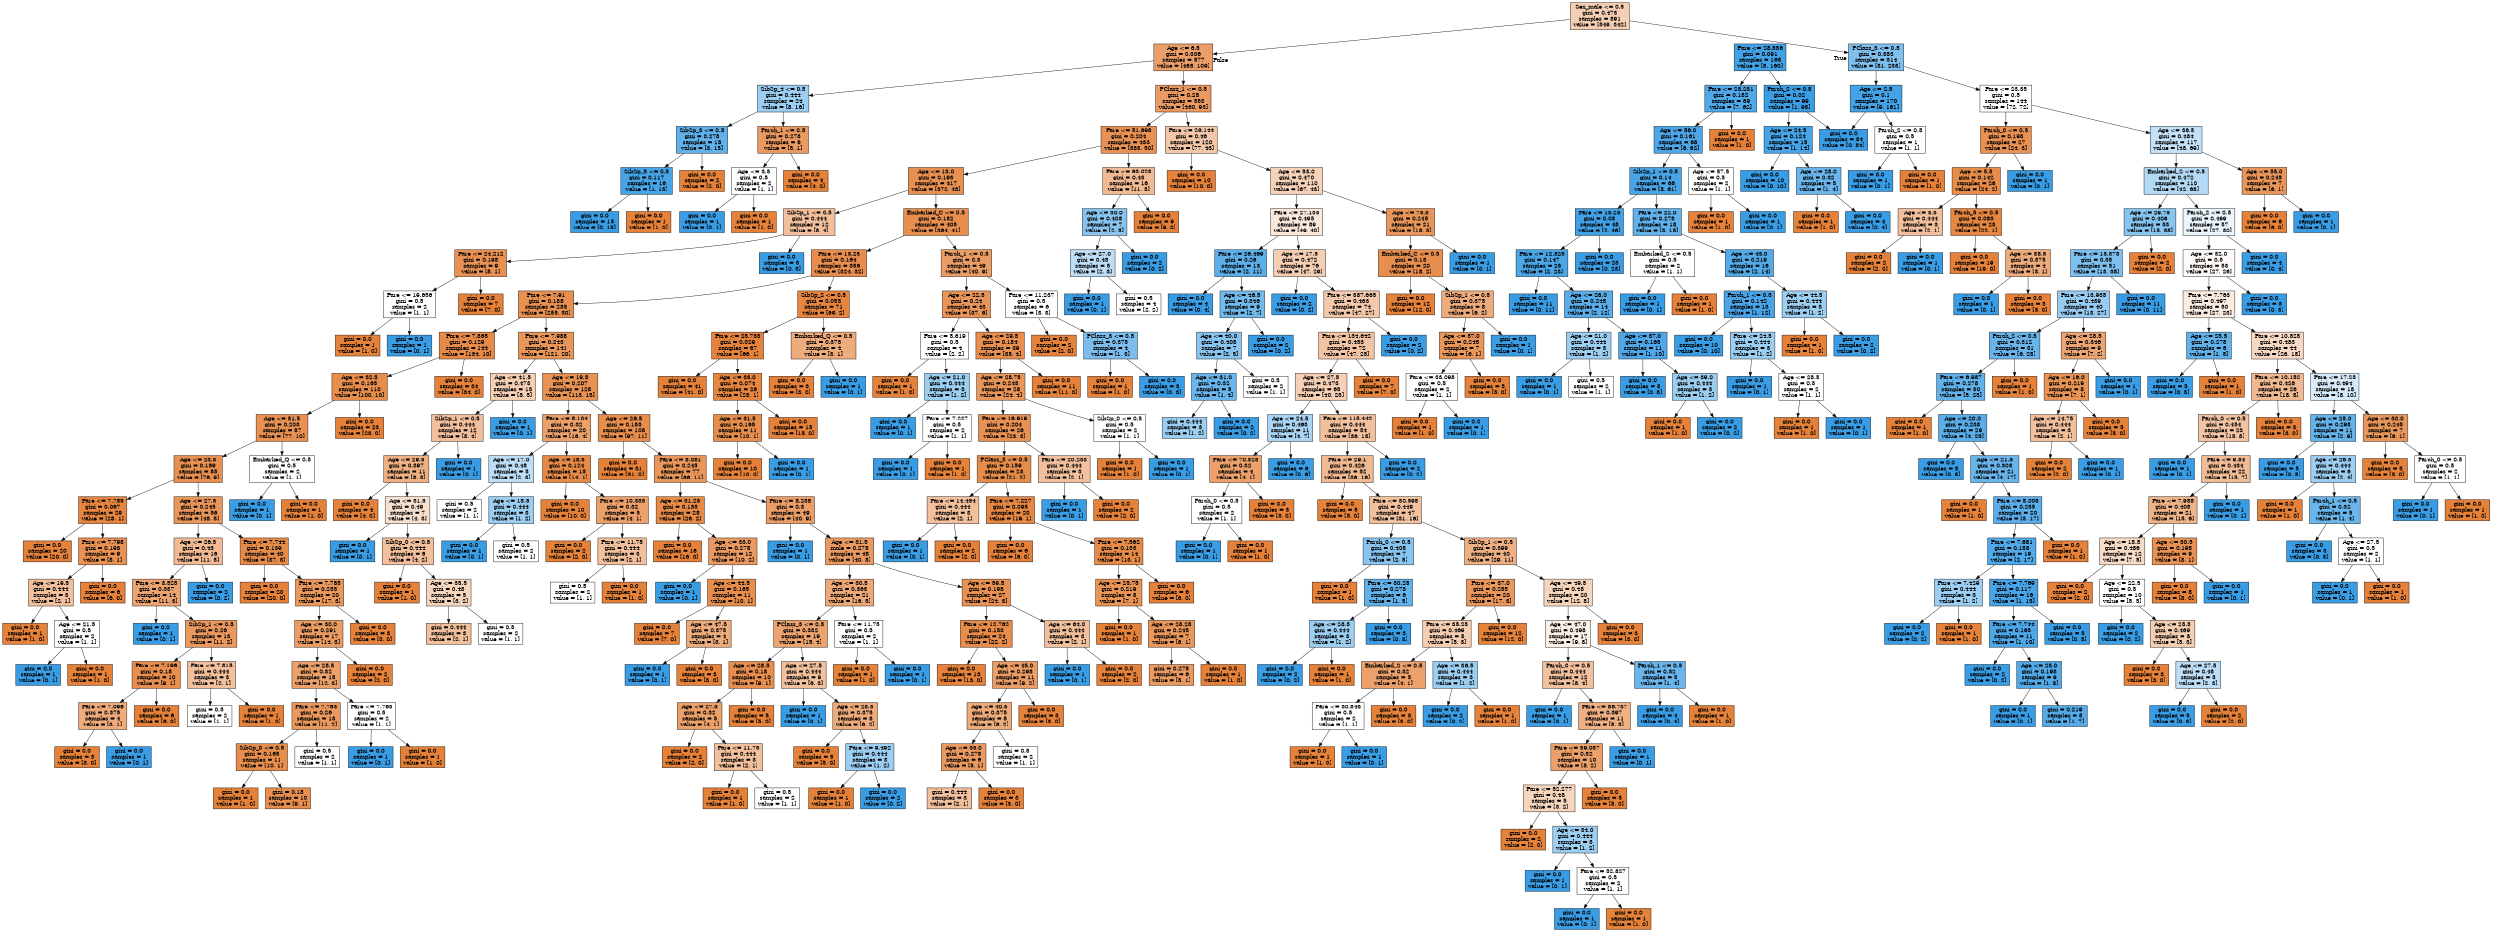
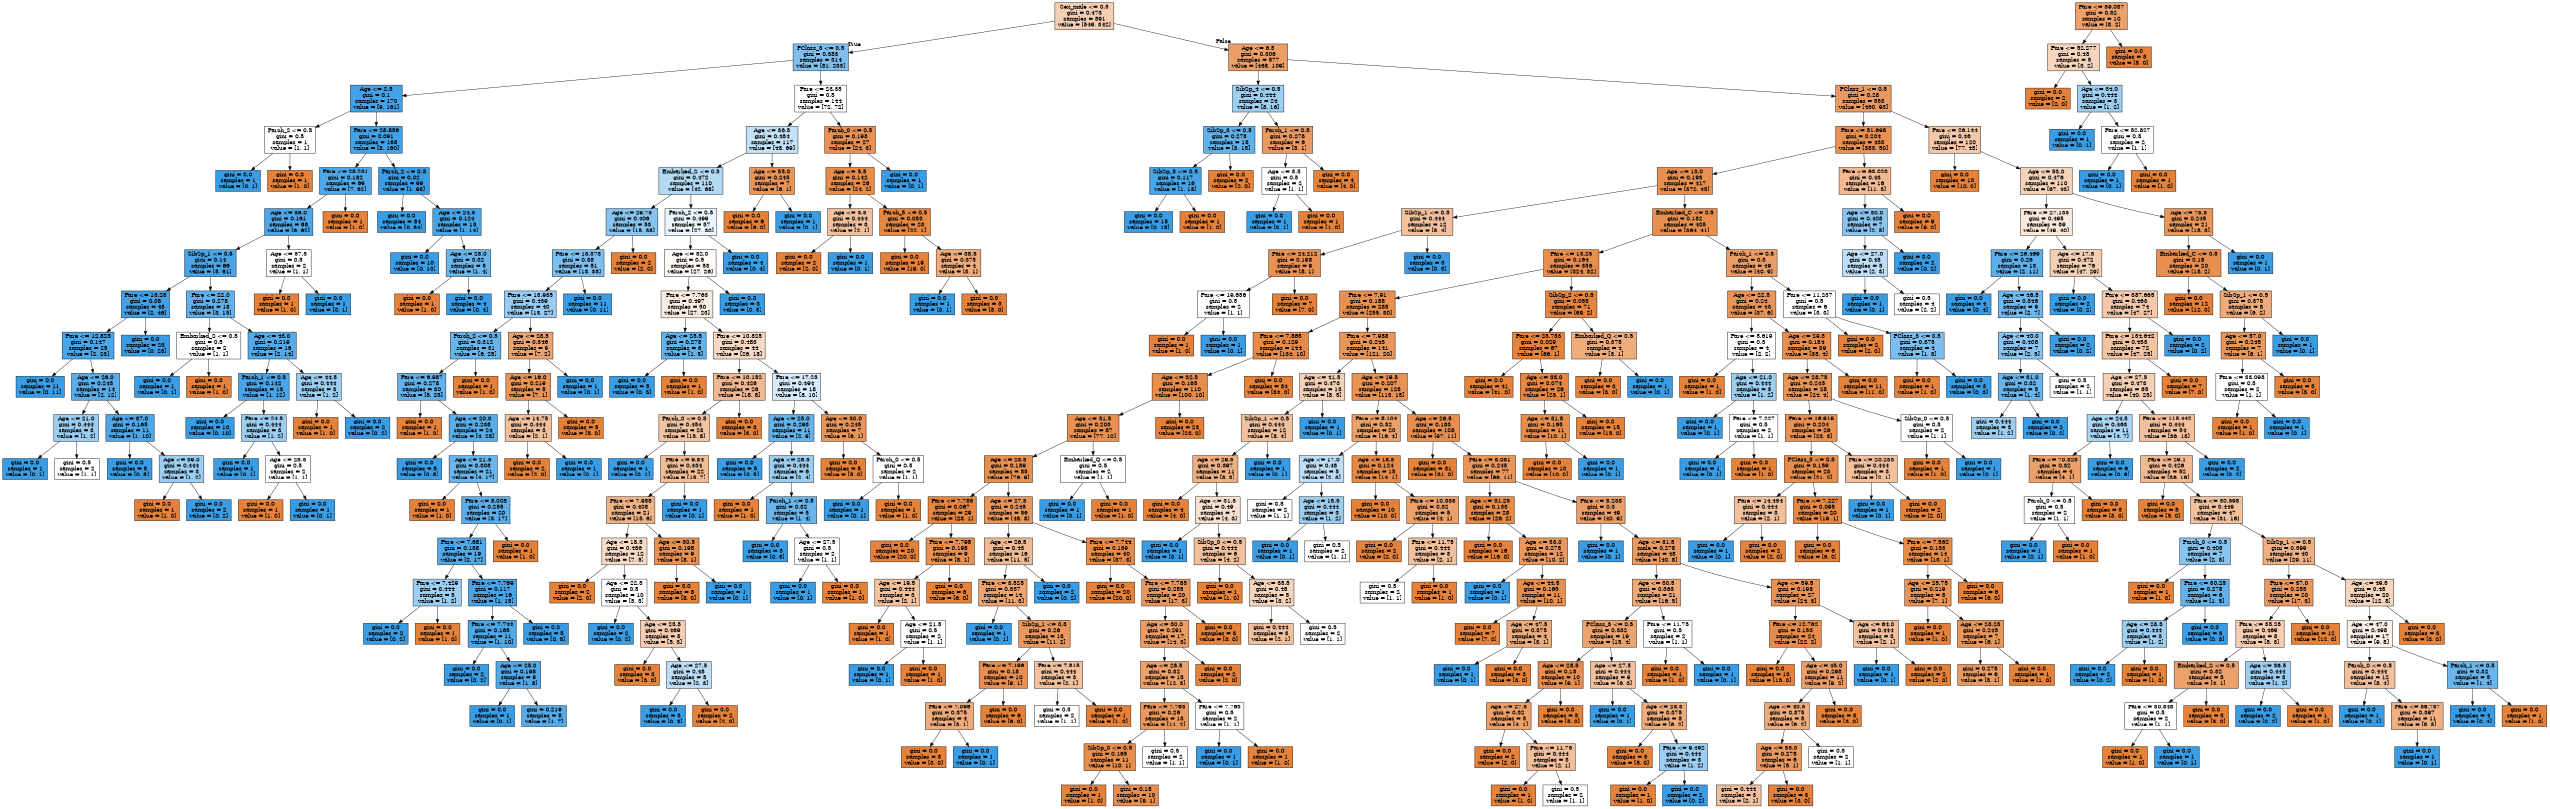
edge "Age <= 2.5 gini = 0.1 samples = 170 value = [9, 161]" -> "gini = 0.0 samples = 84 value = [0, 84]": now "Age <= 2.5 gini = 0.1 samples = 170 value = [9, 161]" -> "Fare <= 28.856 gini = 0.091 samples = 168 value = [8, 160]"
node "Age <= 53.0 gini = 0.470 samples = 110 value = [67, 43]": label "Age <= 53.0 gini = 0.470 samples = 110 value = [67, 43]" -> "Age <= 53.0 gini = 0.476 samples = 110 value = [67, 43]"
node "Age <= 20.0 gini = 0.238 samples = 29 value = [4, 25]": label "Age <= 20.0 gini = 0.238 samples = 29 value = [4, 25]" -> "Age <= 20.0 gini = 0.238 samples = 24 value = [4, 25]"
edge "Fare <= 86.737 gini = 0.397 samples = 11 value = [8, 3]" -> "Fare <= 59.087 gini = 0.32 samples = 10 value = [8, 2]": removed
